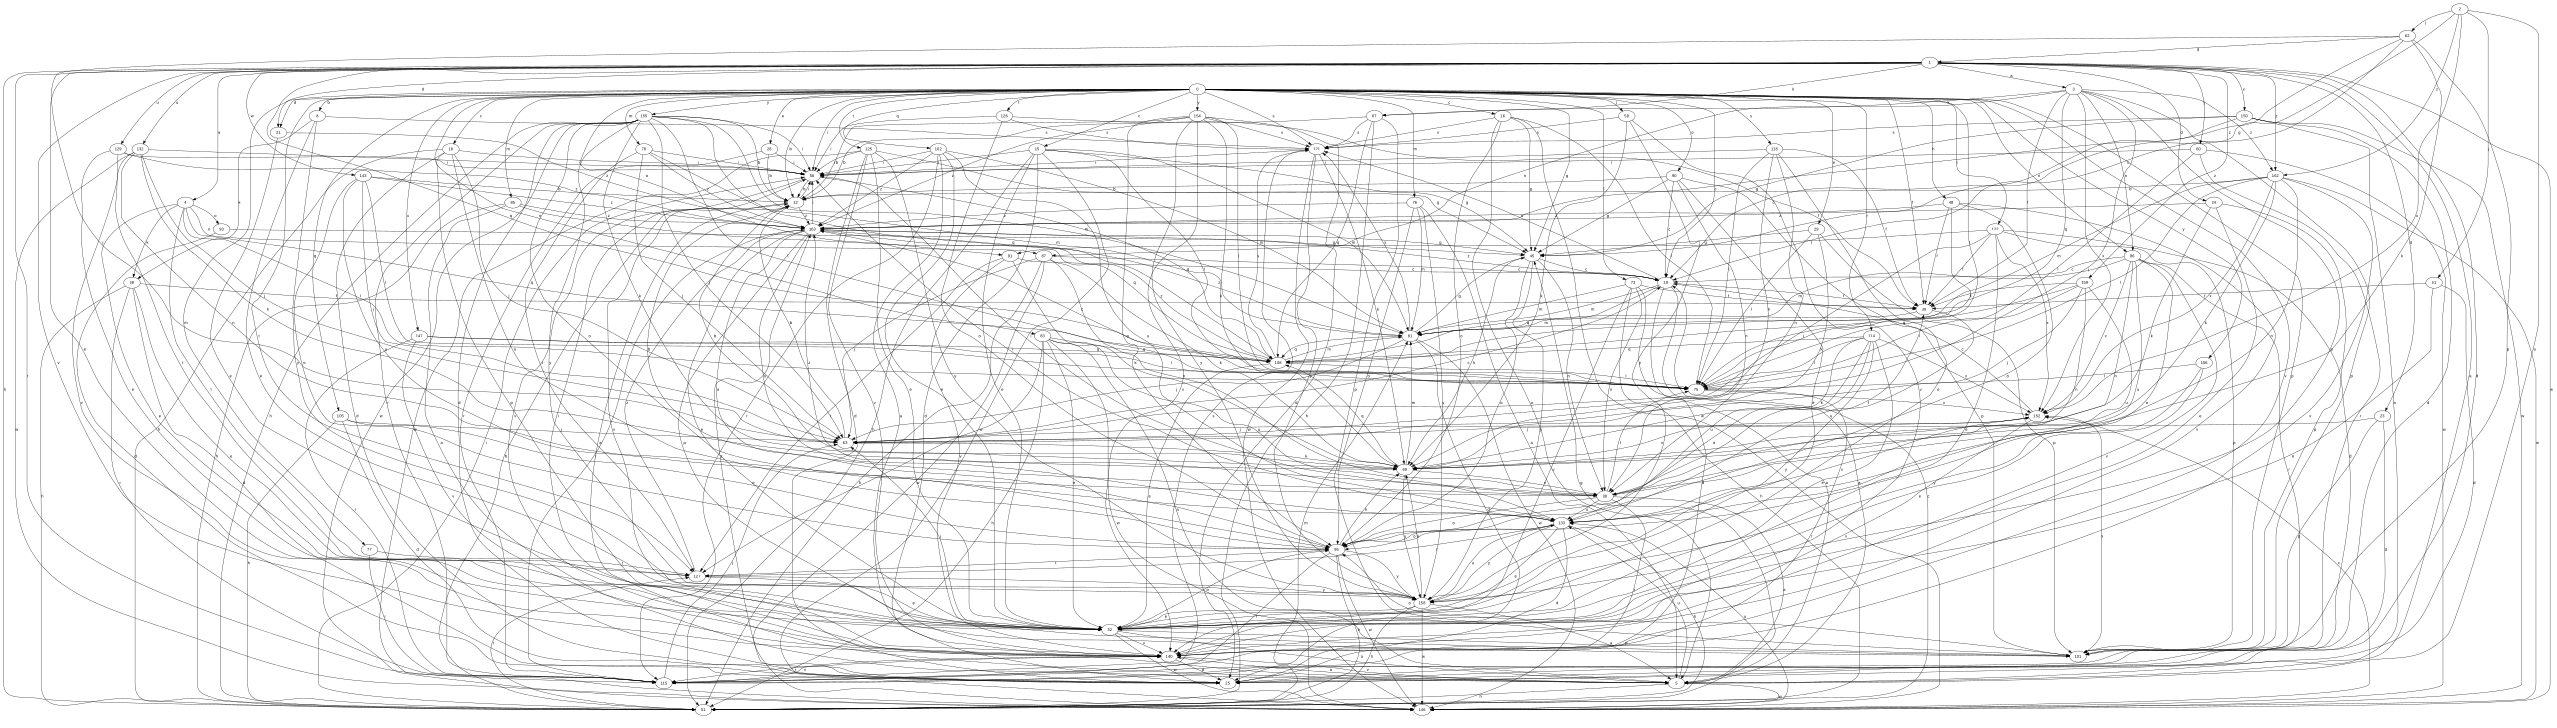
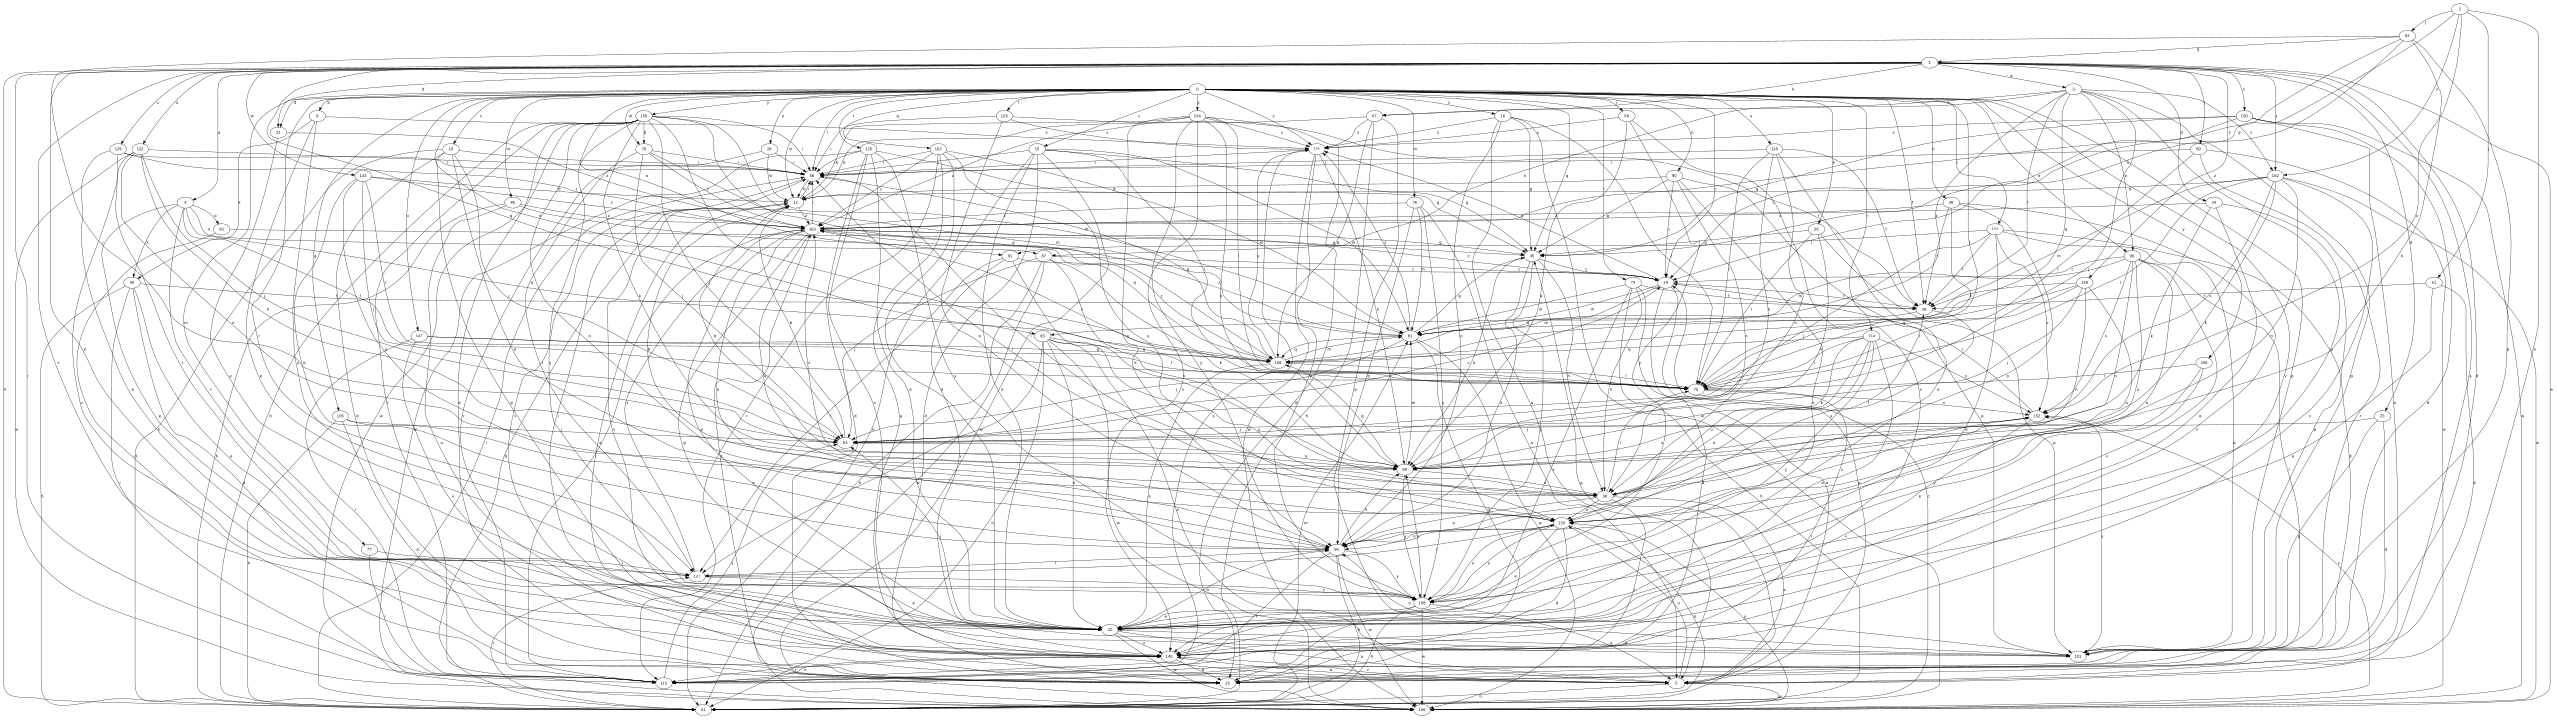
edge "155" -> "12": now "155" -> "78"
edge "3" -> "152": now "3" -> "83"
